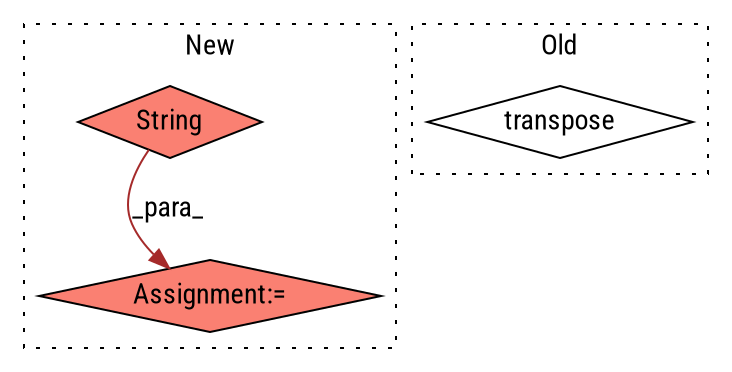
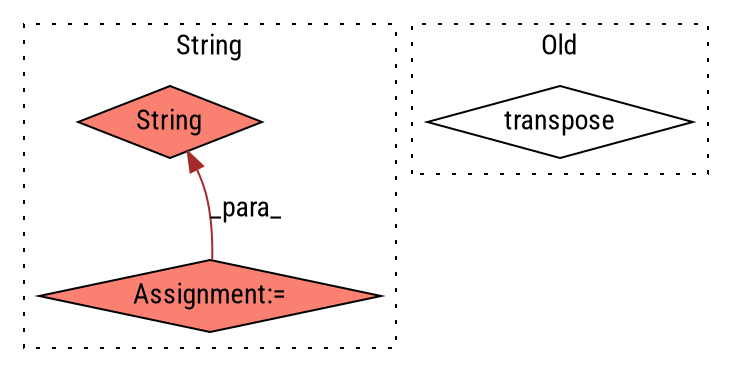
cluster "New": label "New" -> "String"
edge "String" -> "Assignment:=": reversed
